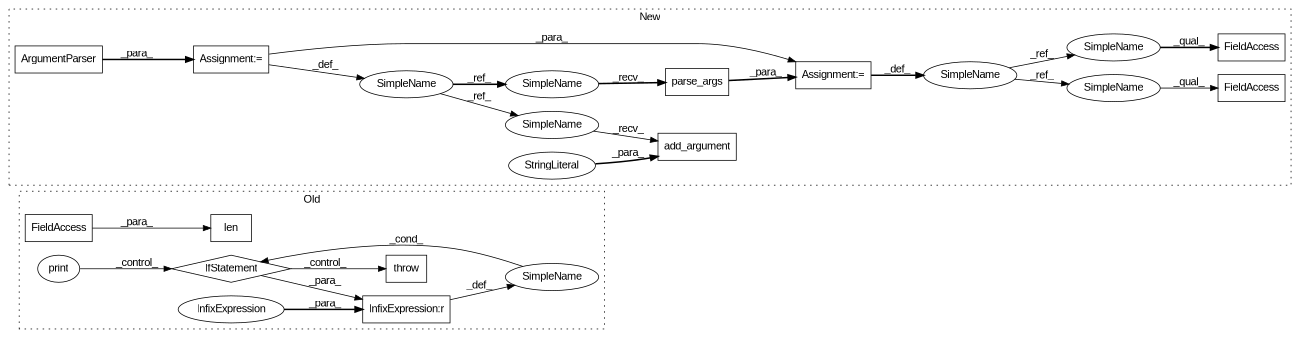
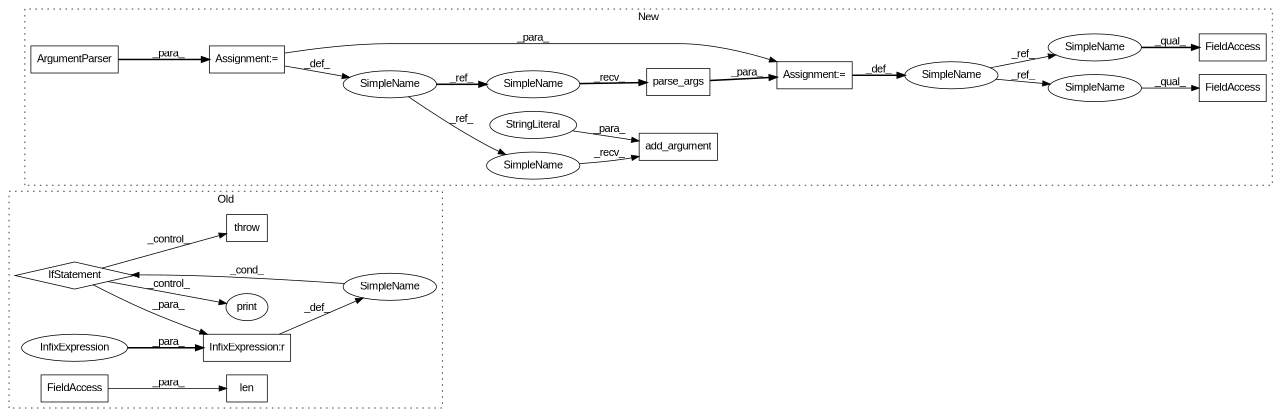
edge "StringLiteral" -> "add_argument": style bold -> solid
edge "print" -> "IfStatement": reversed
